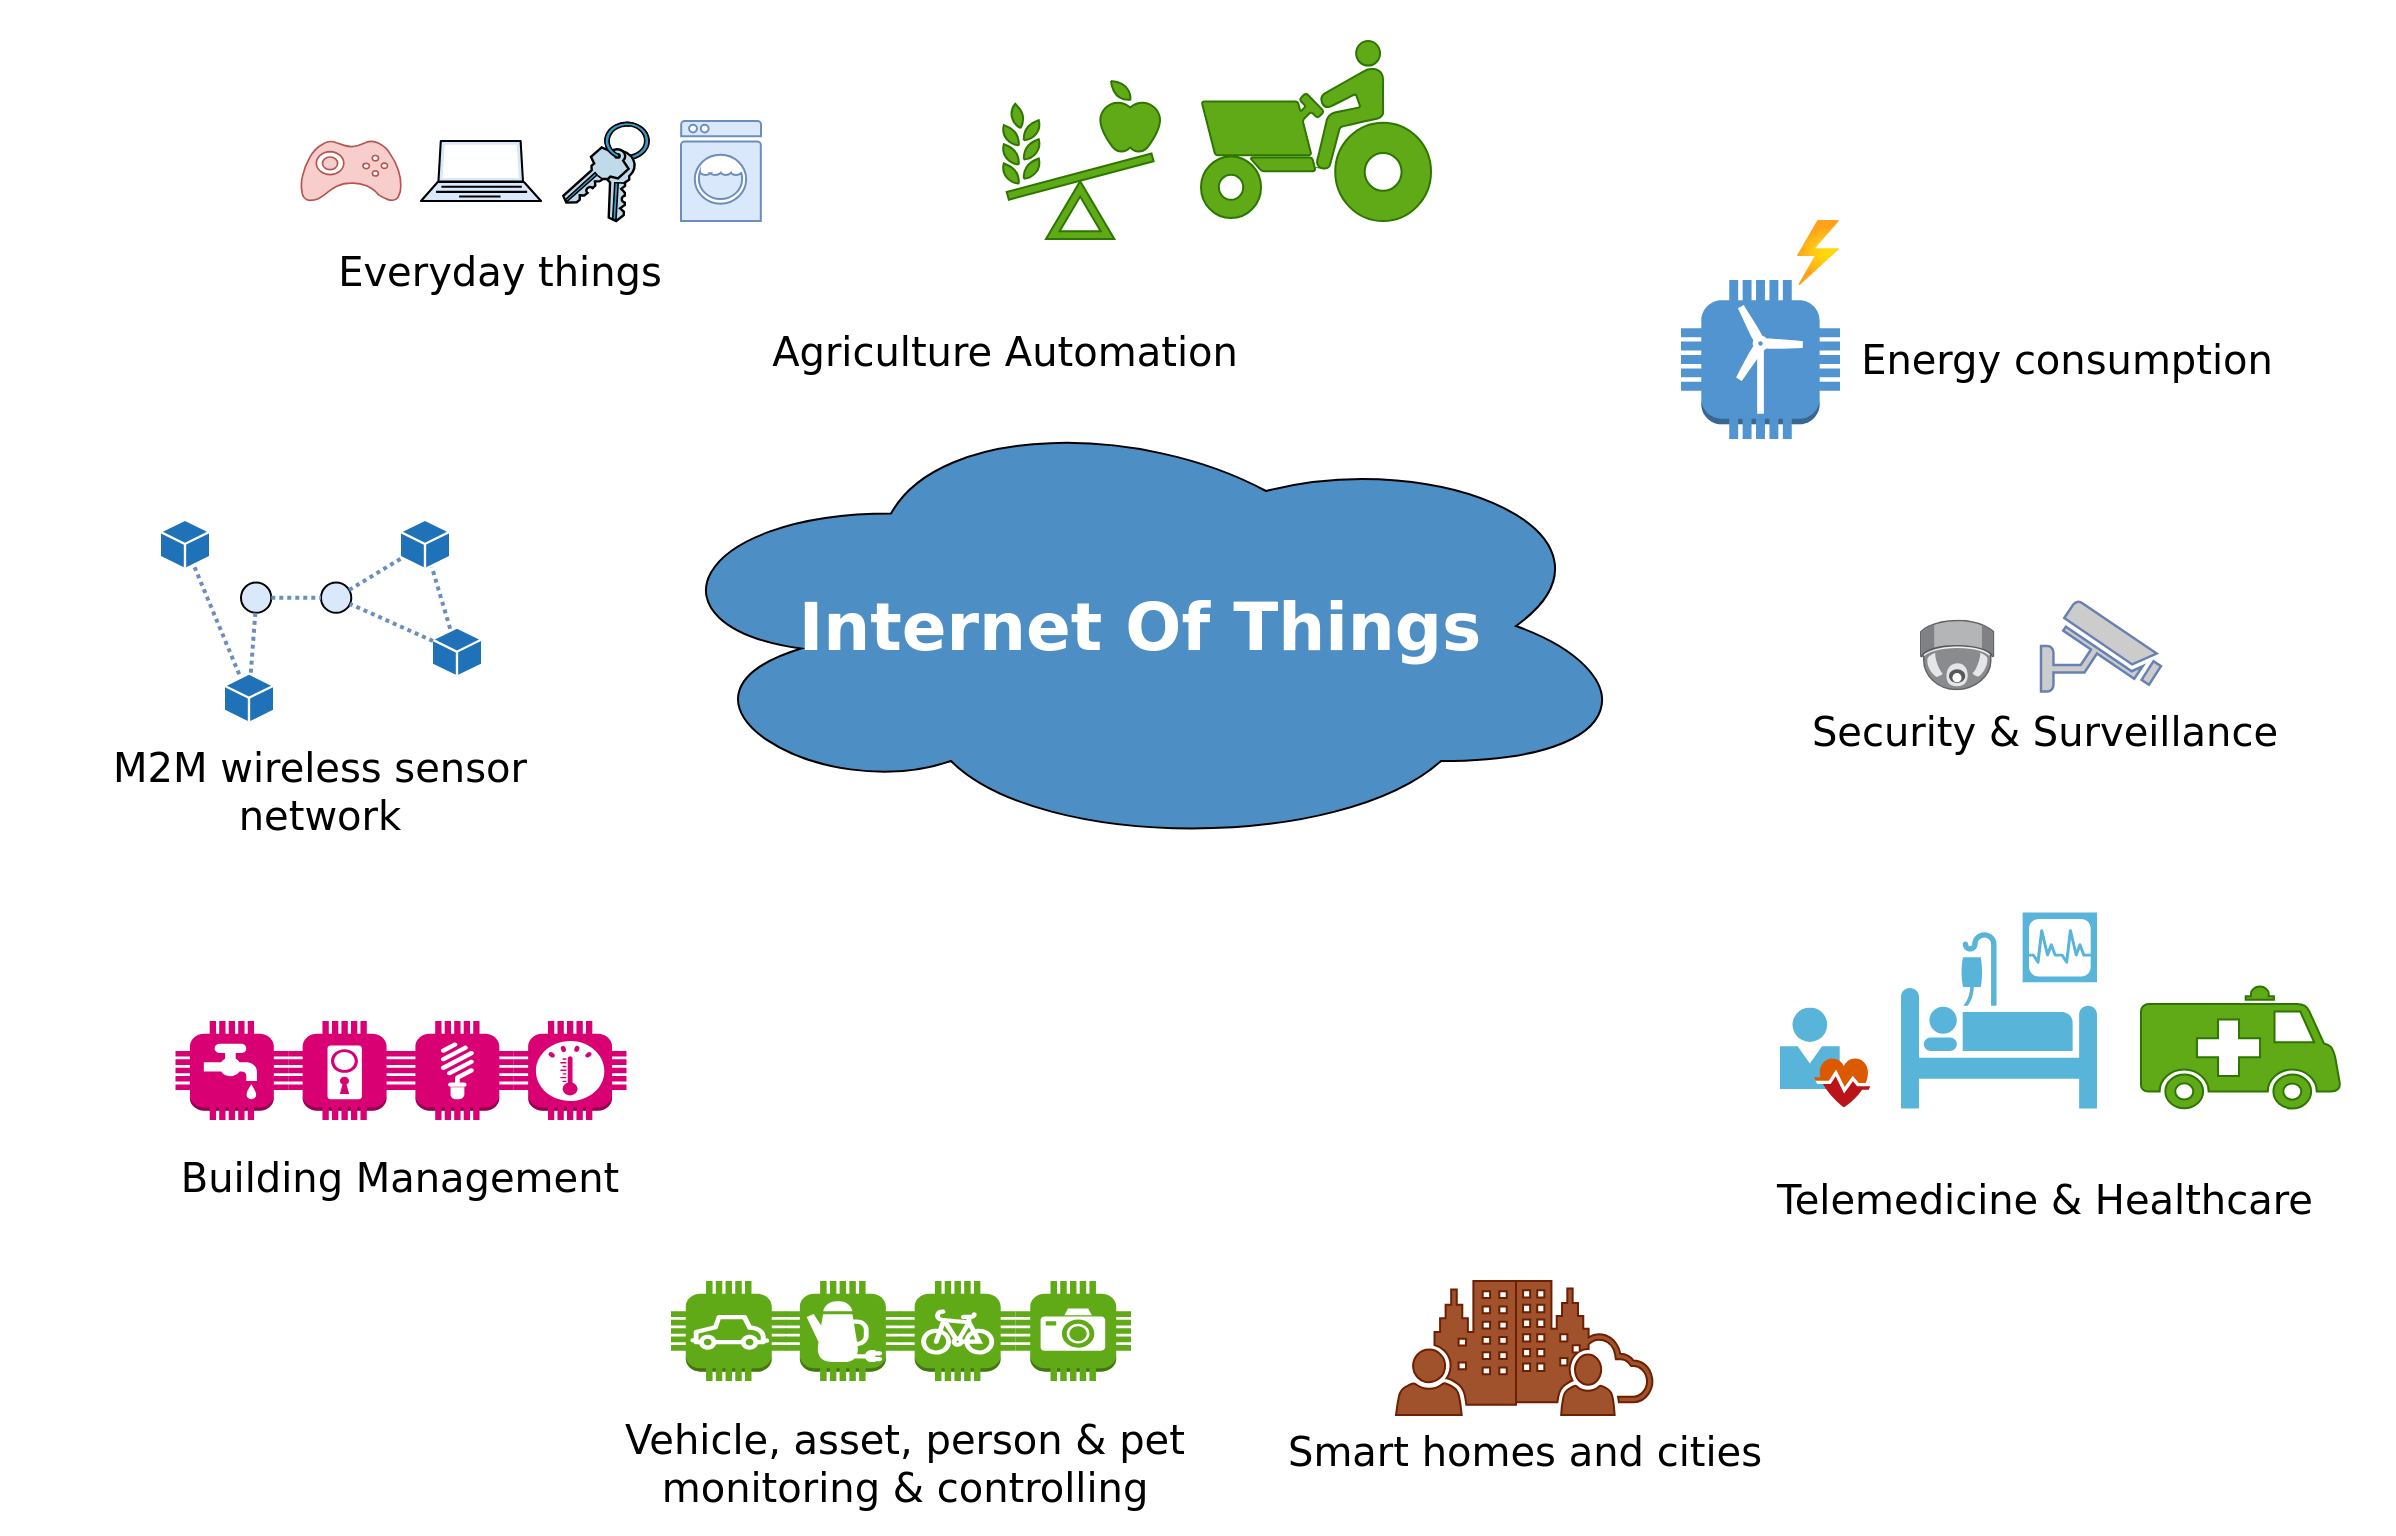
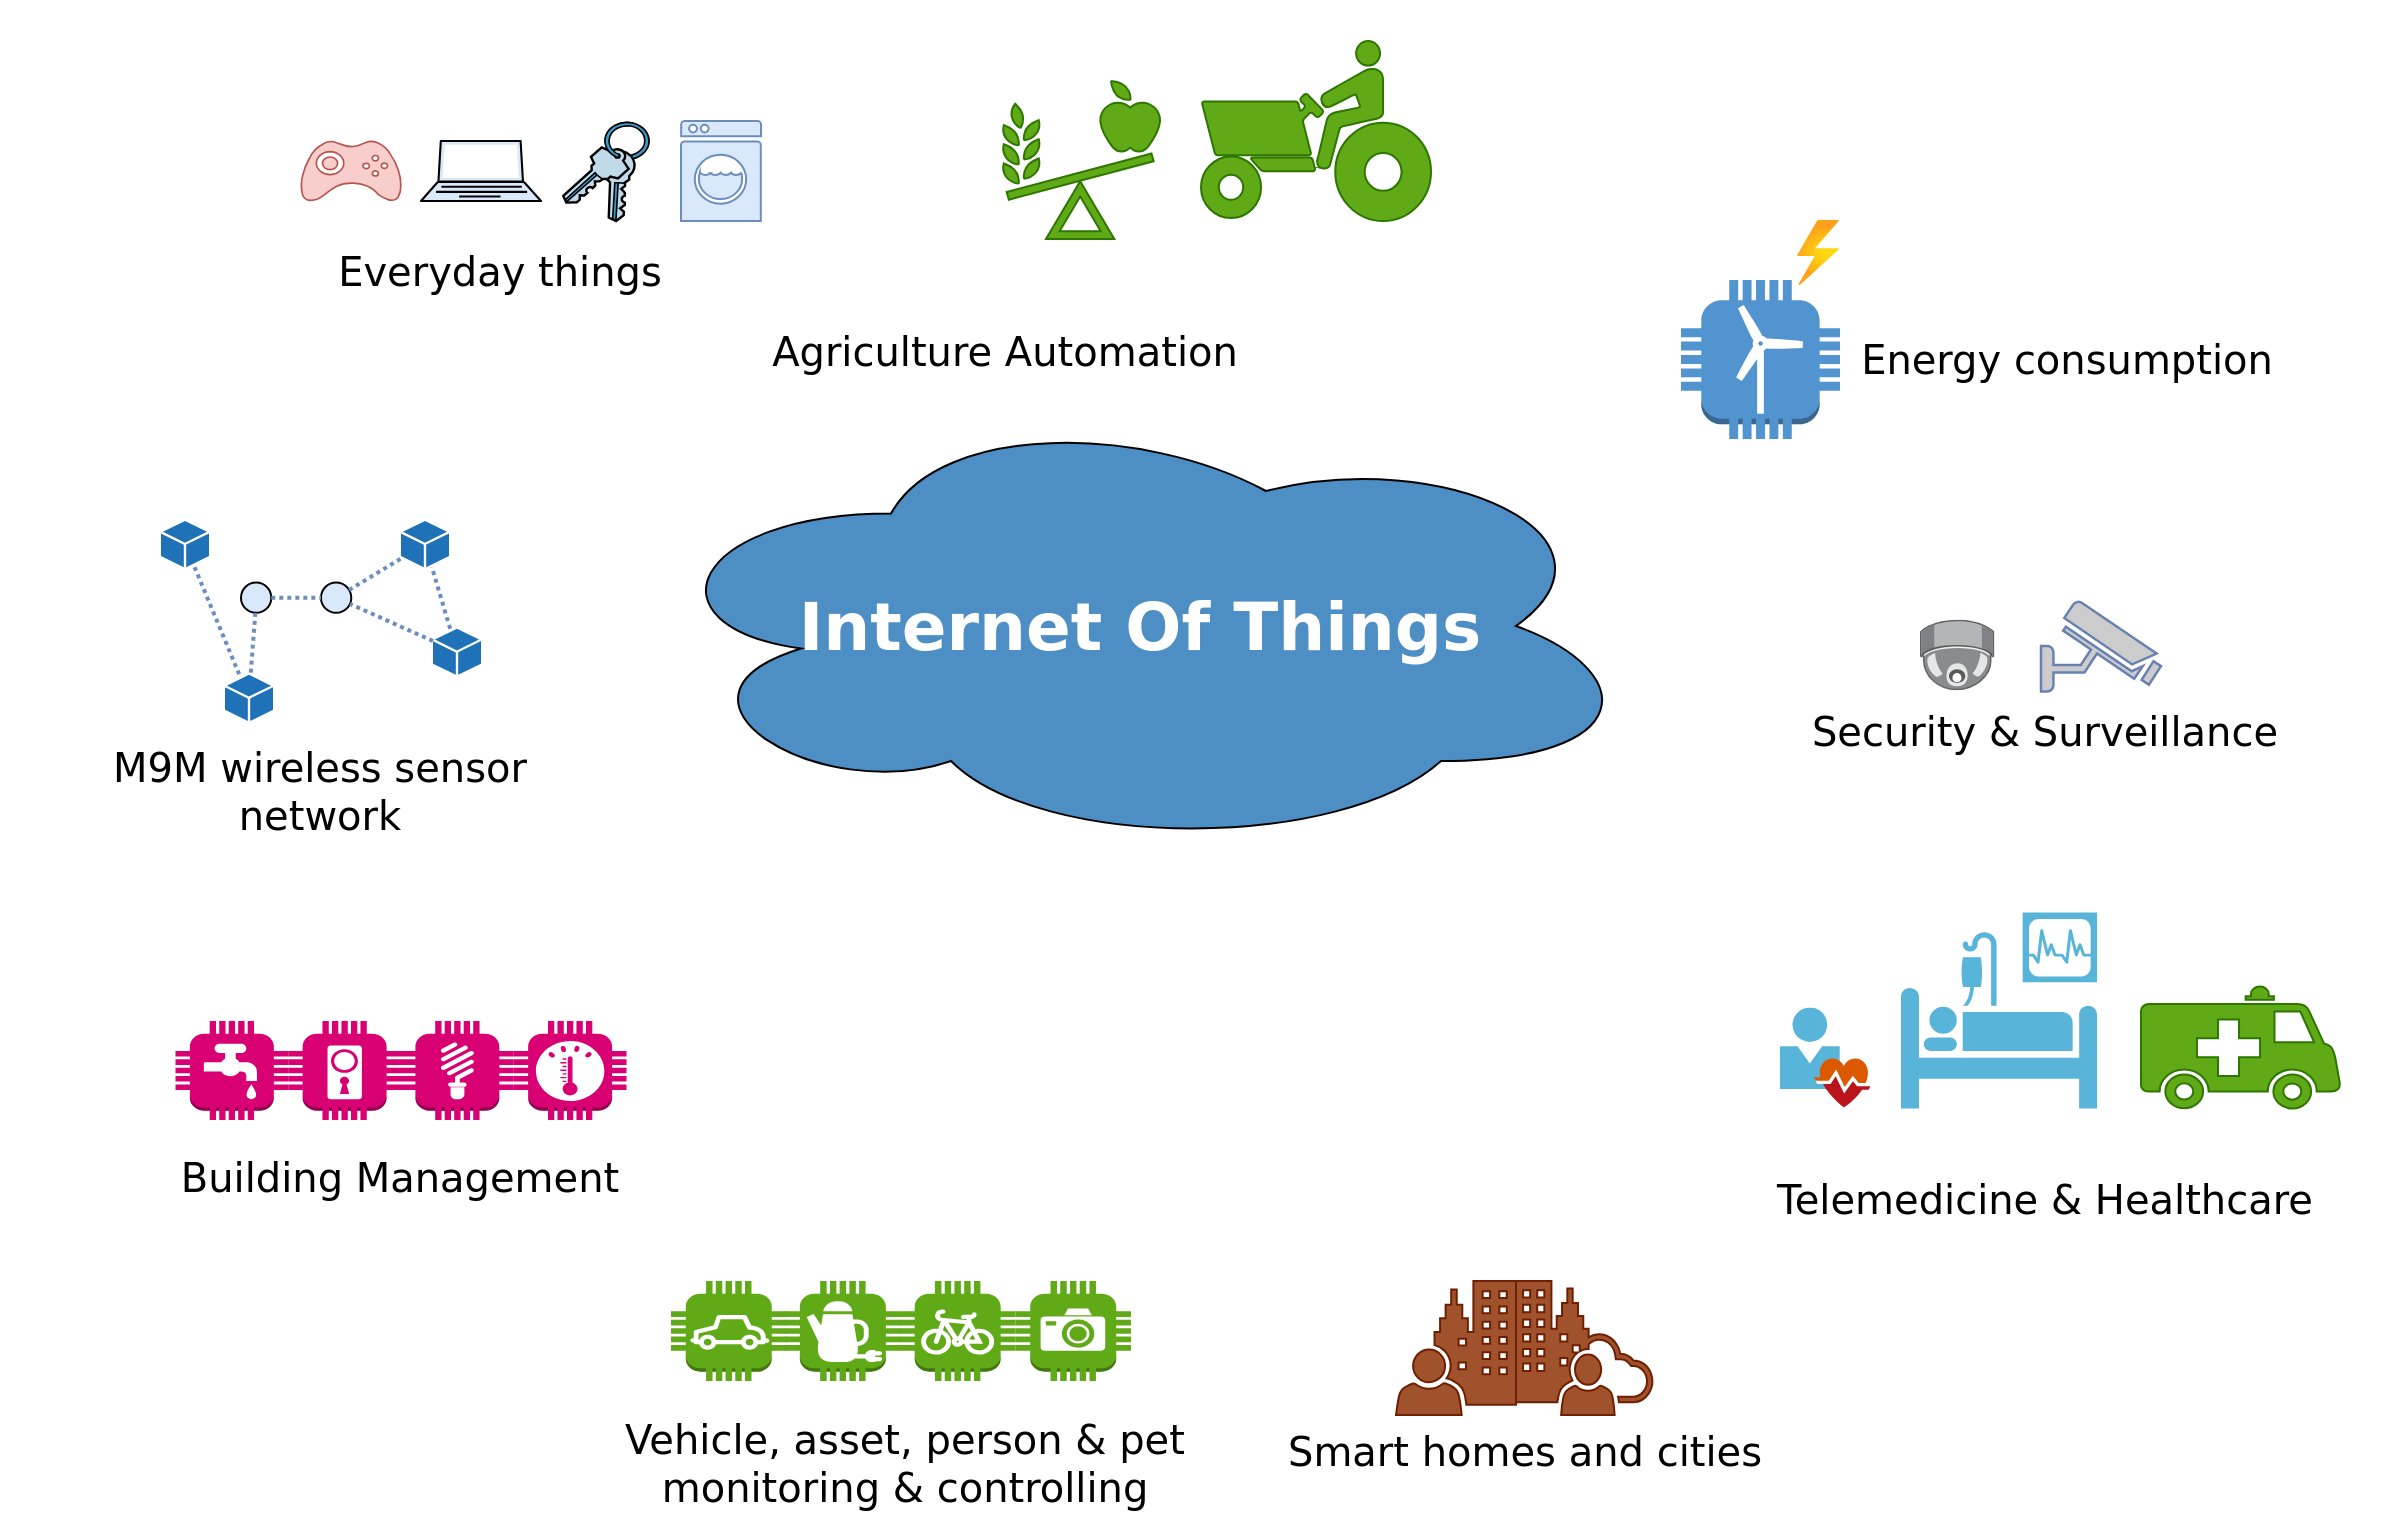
node "M2M wireless sensor network": label "M2M wireless sensor network" -> "M9M wireless sensor network"
